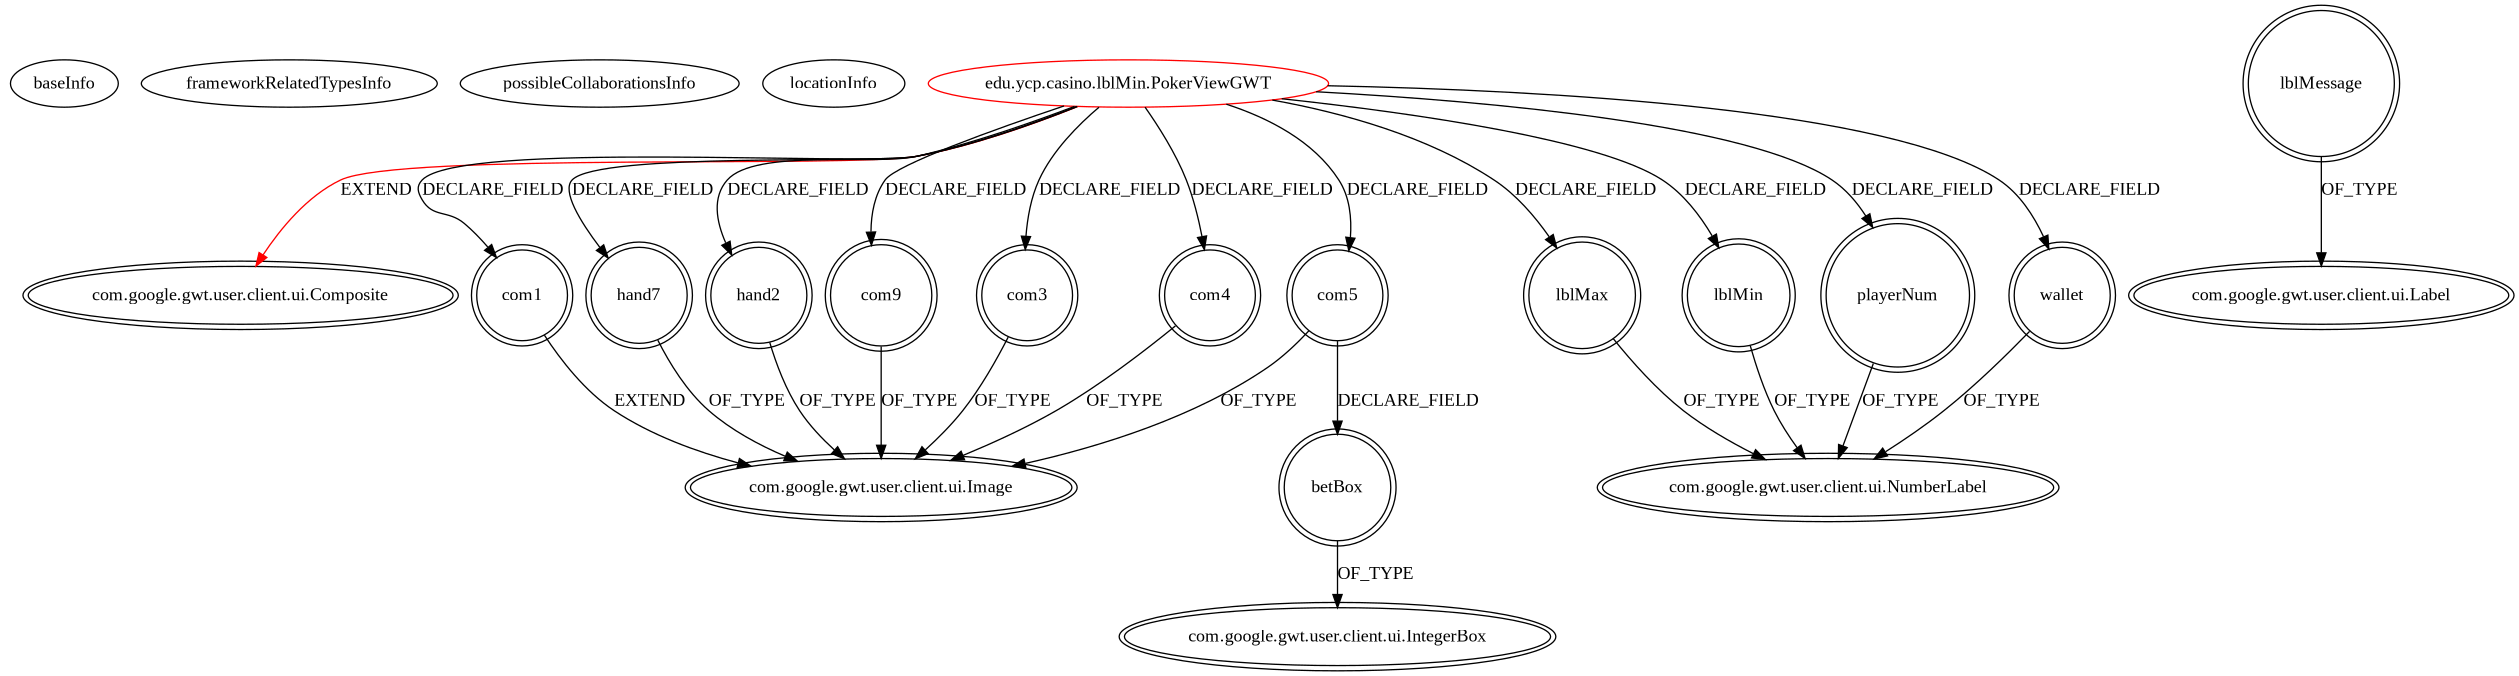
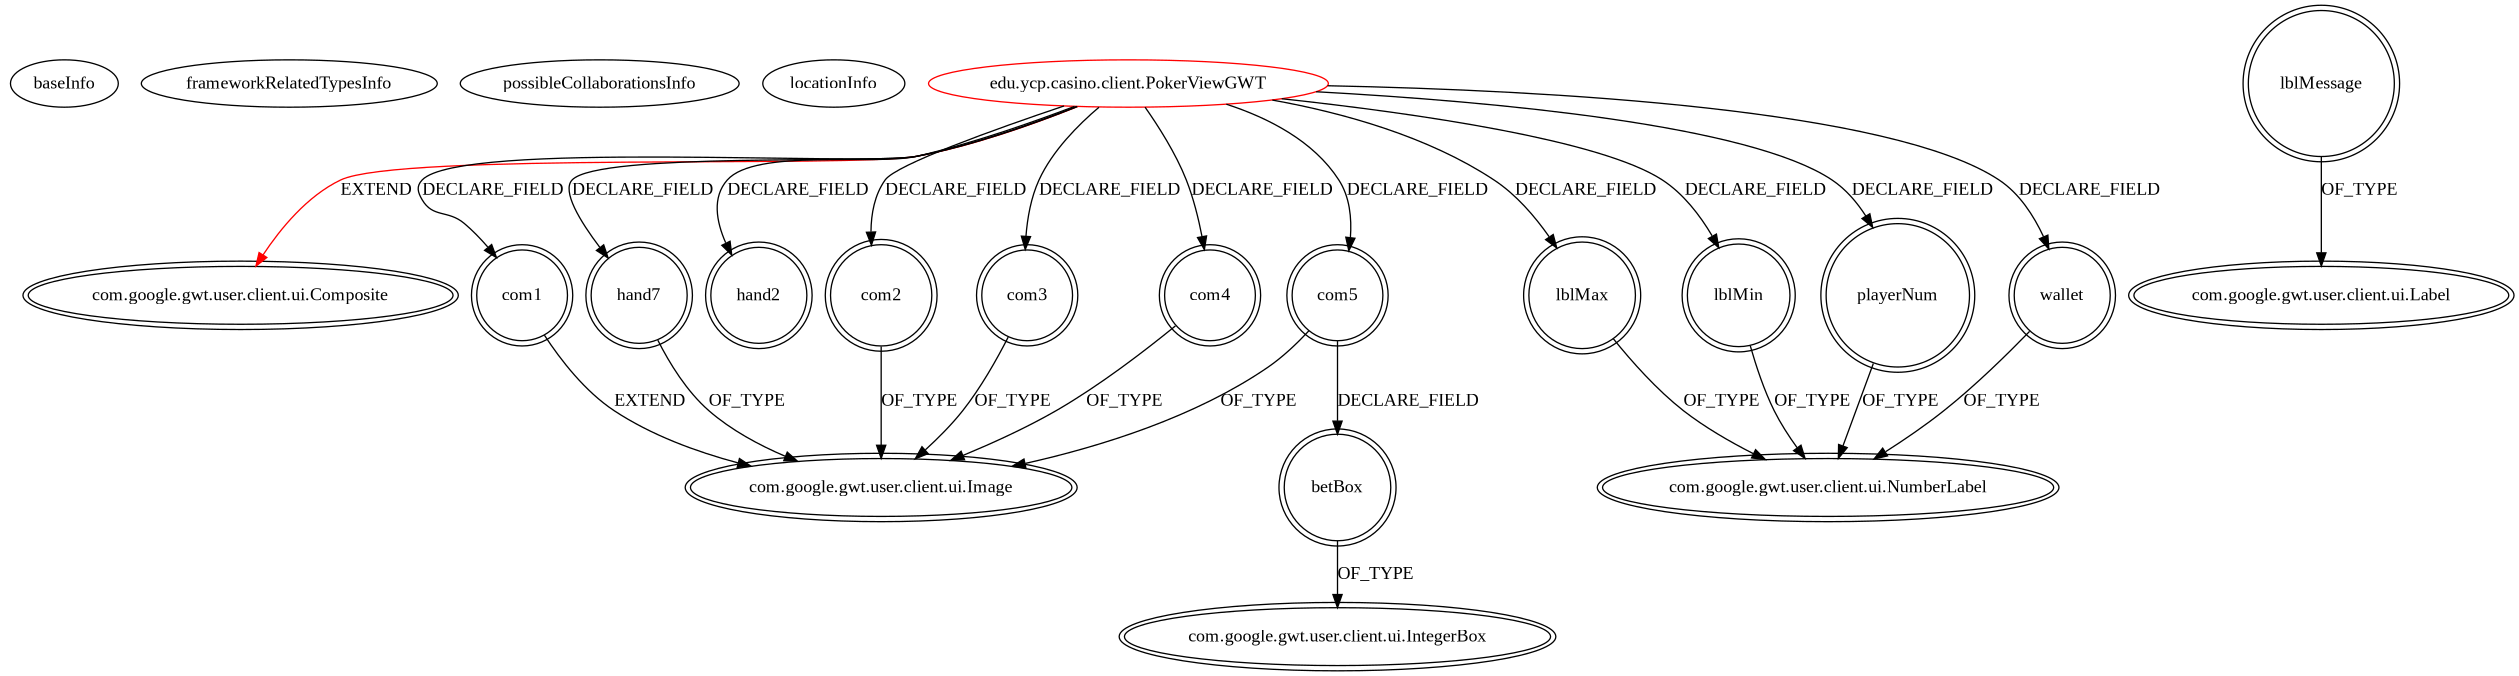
node "edu.ycp.casino.lblMin.PokerViewGWT": label "edu.ycp.casino.lblMin.PokerViewGWT" -> "edu.ycp.casino.client.PokerViewGWT"
node "com9": label "com9" -> "com2"
edge "hand2" -> "com.google.gwt.user.client.ui.Image": removed, label "OF_TYPE"
